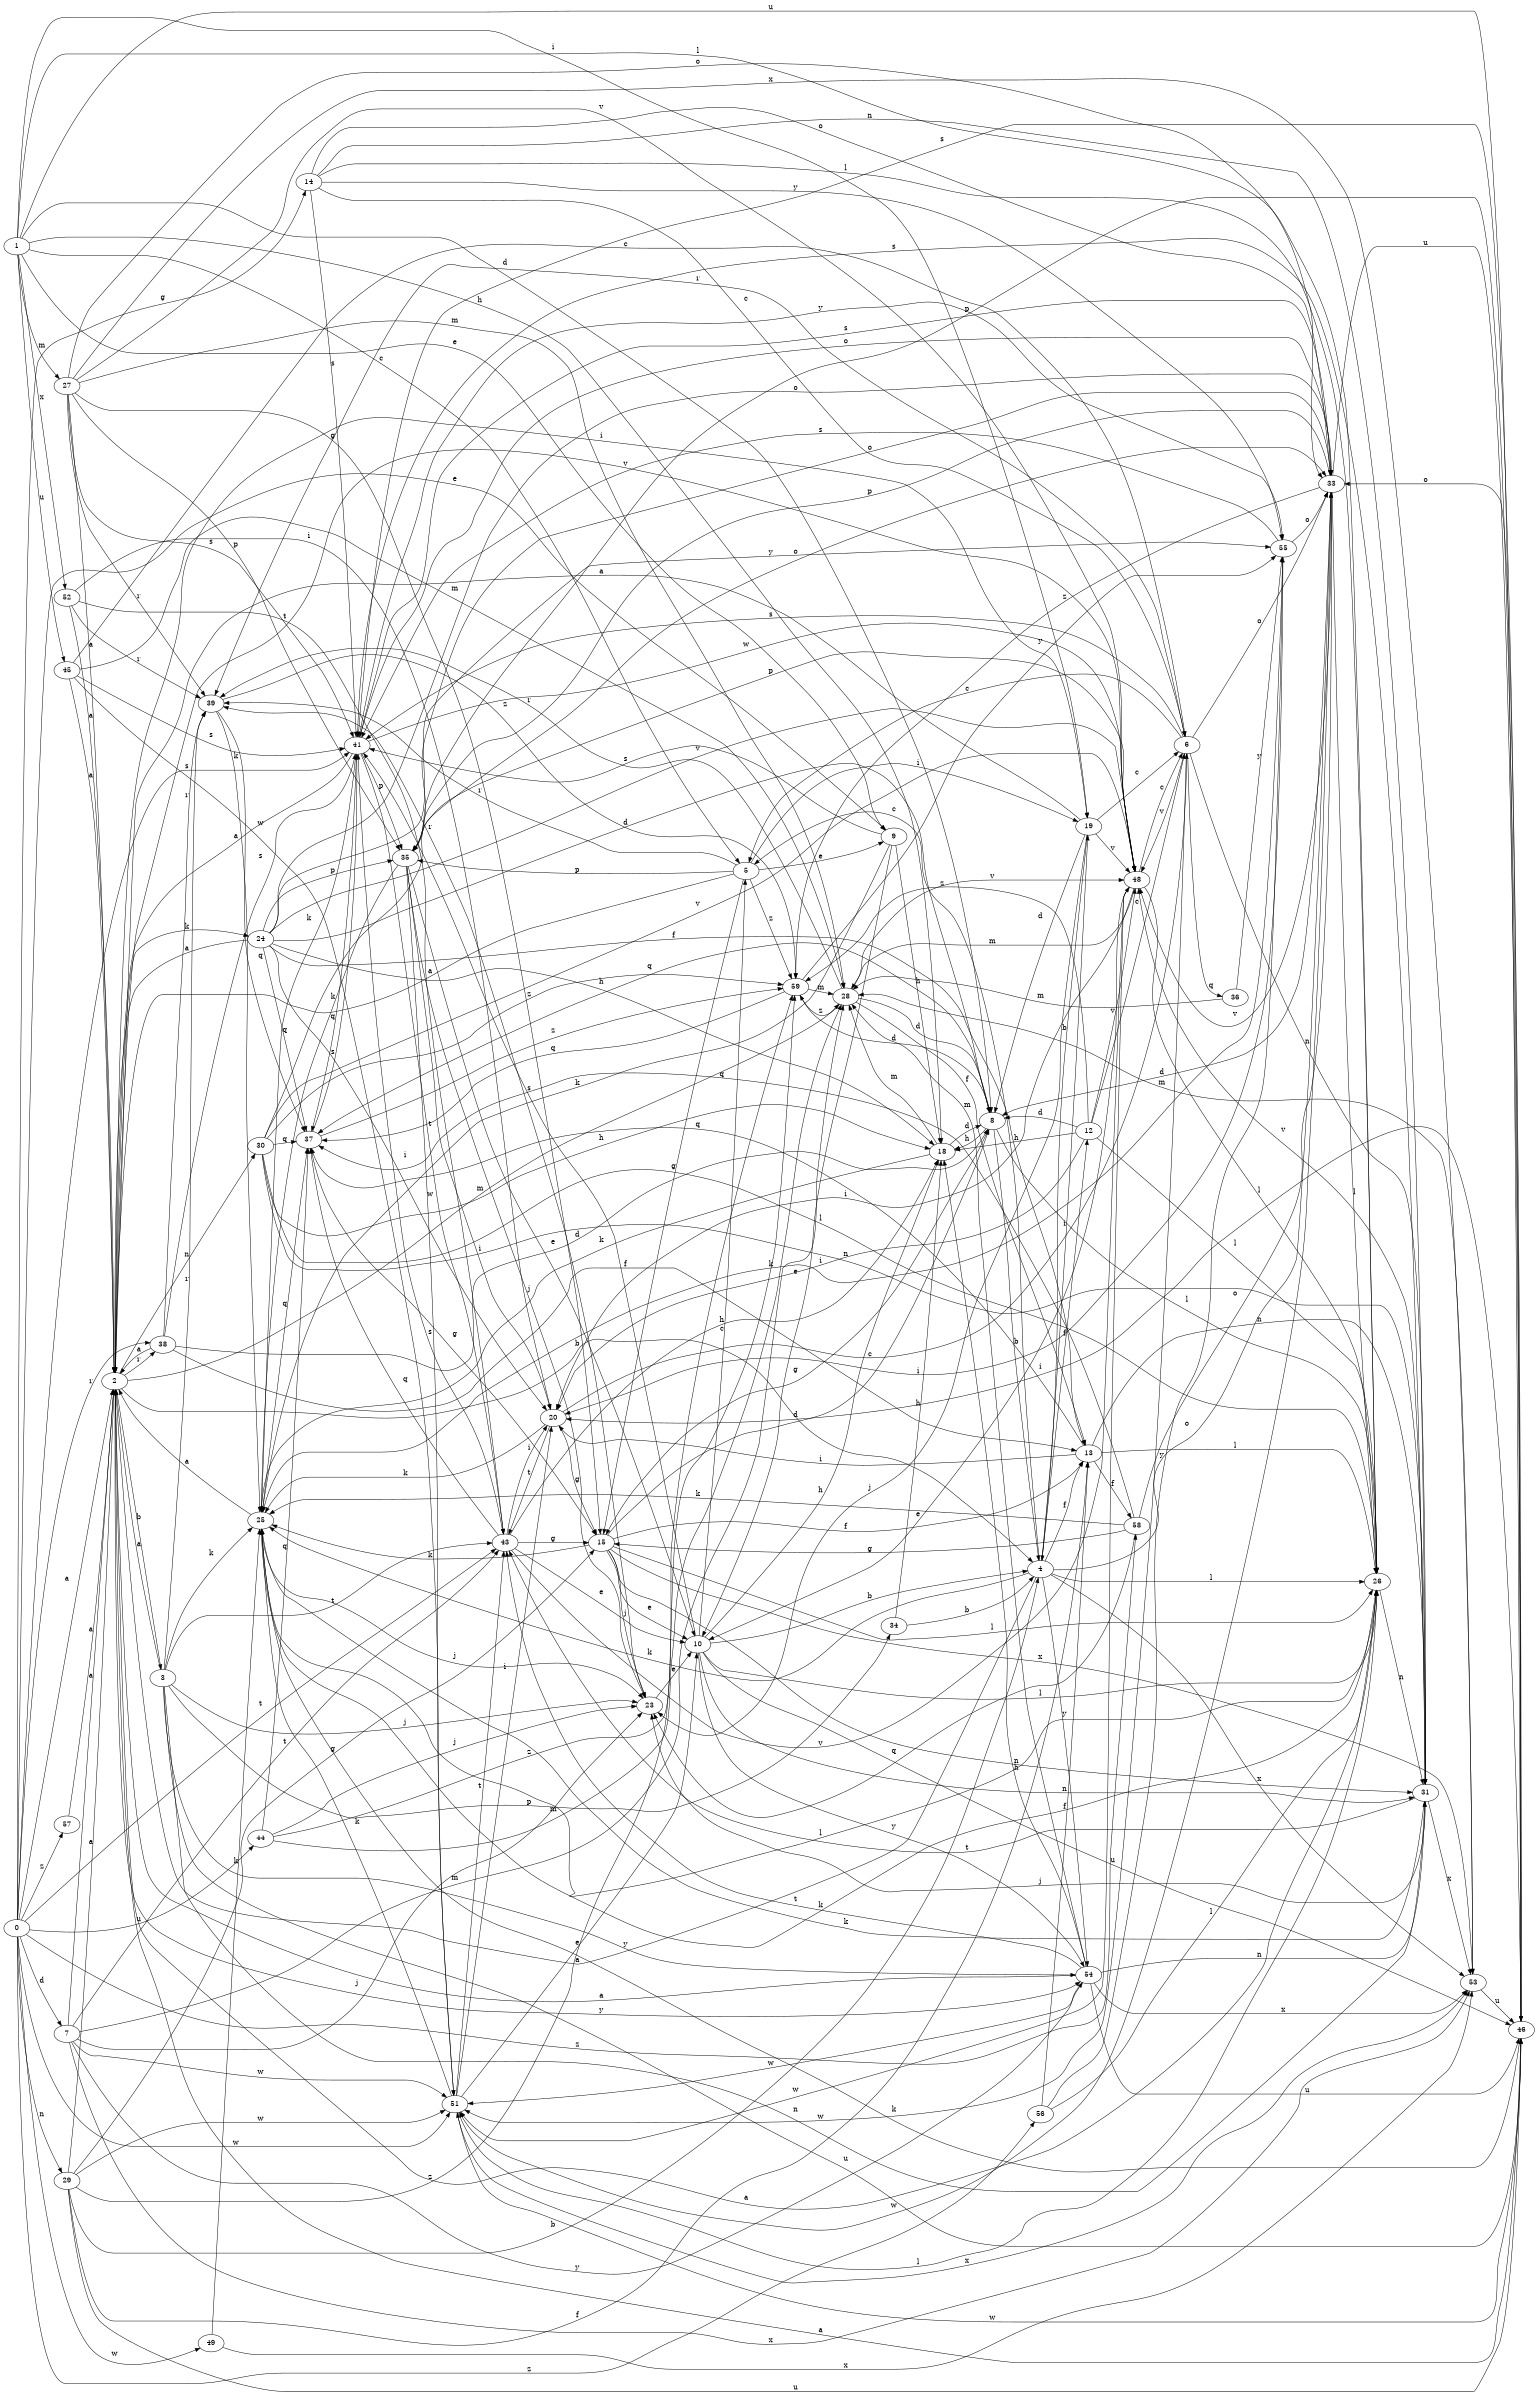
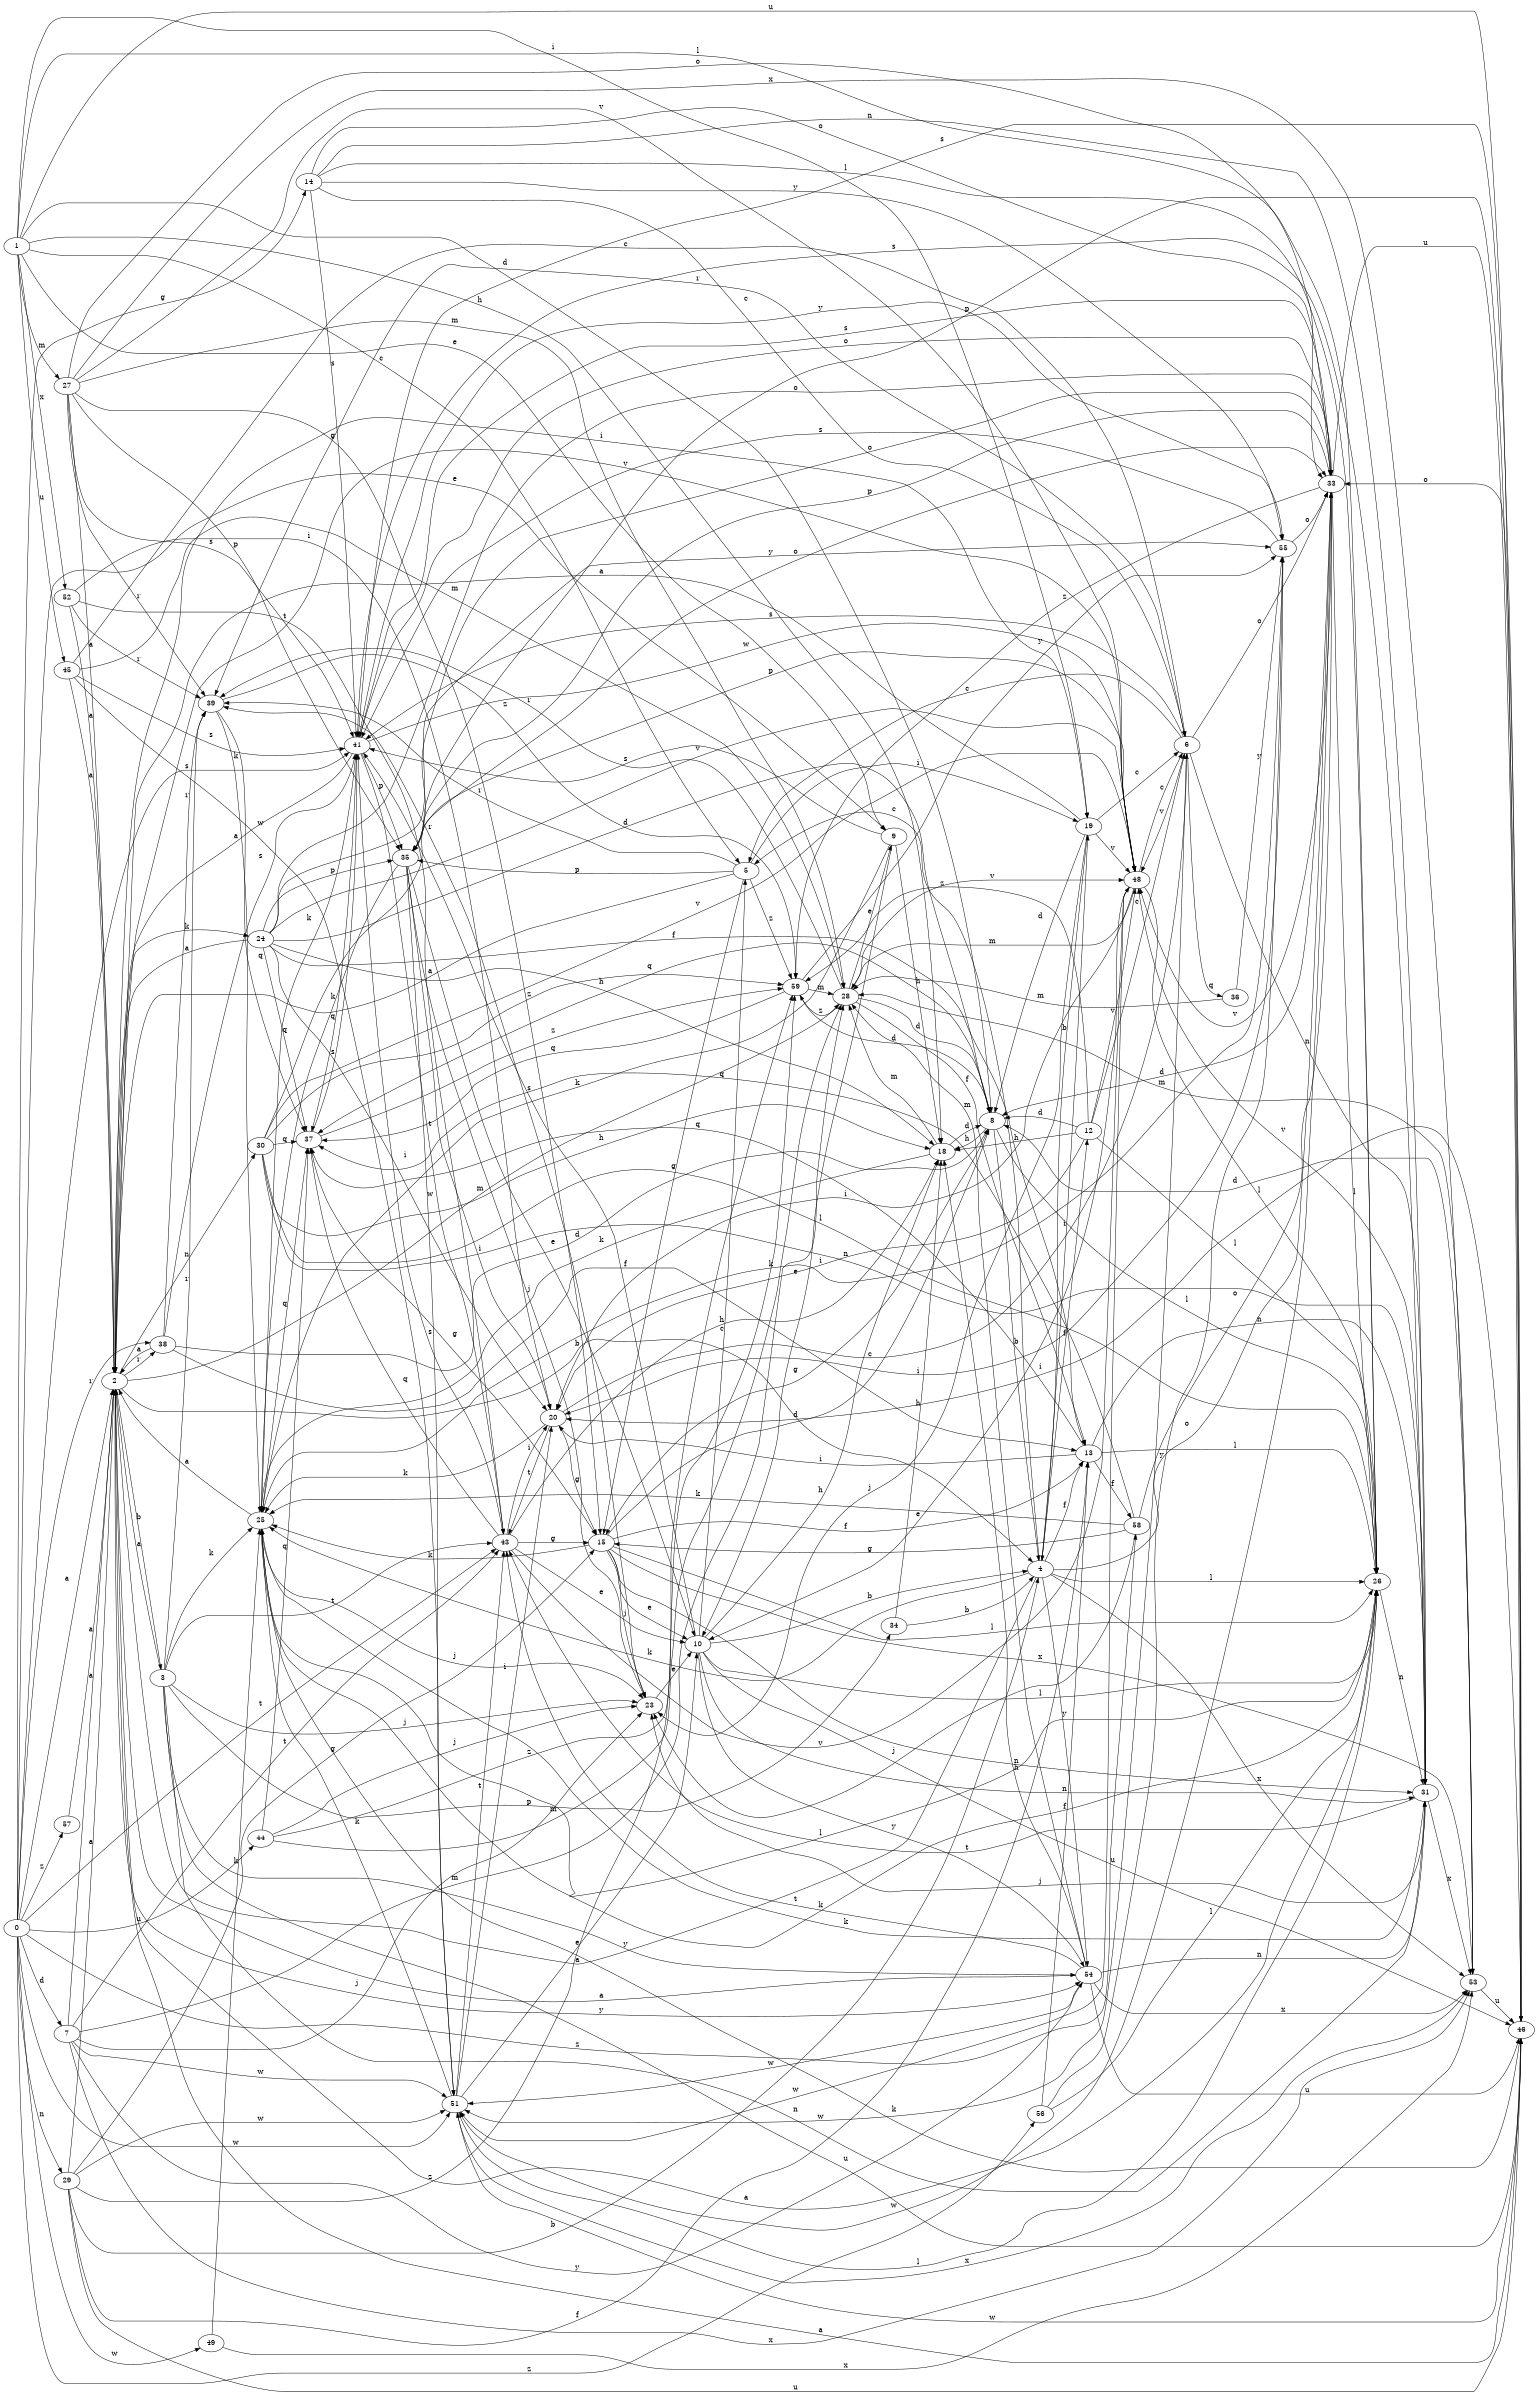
edge "5" -> "9": now "28" -> "9"
edge "53" -> "8": added, label "d"
edge "58" -> "23": label "q" -> "j"
